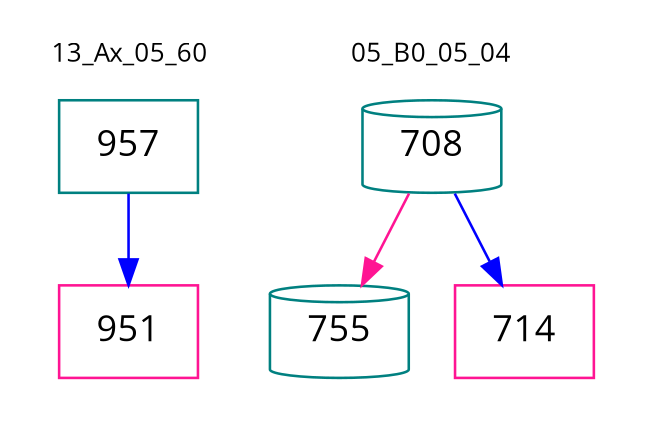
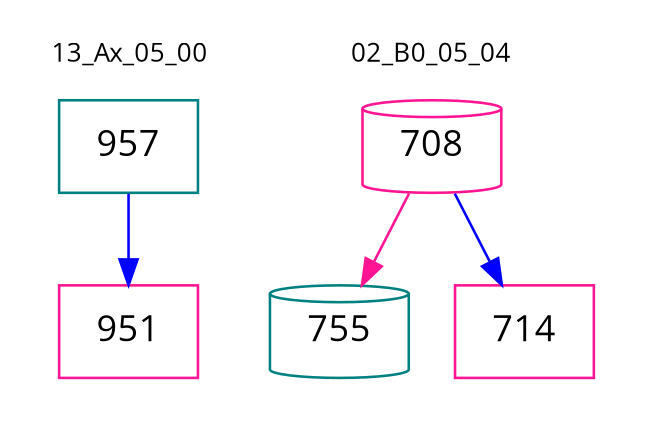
cluster "13_Ax_05_60": label "13_Ax_05_60" -> "13_Ax_05_00"
cluster "05_B0_05_04": label "05_B0_05_04" -> "02_B0_05_04"
node "708": color teal -> deeppink
